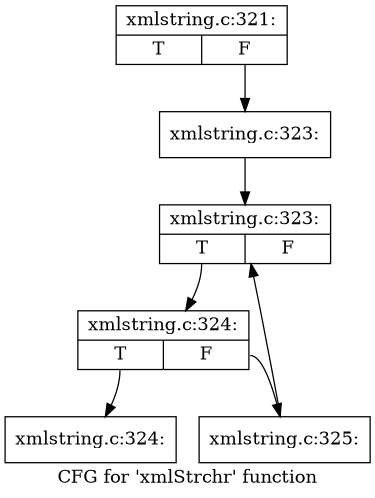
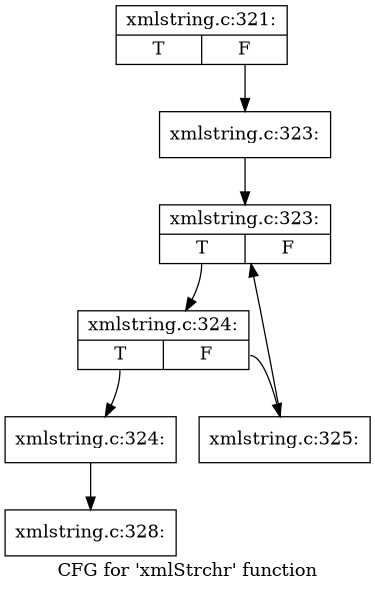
node "xmlstring.c:328:": added
